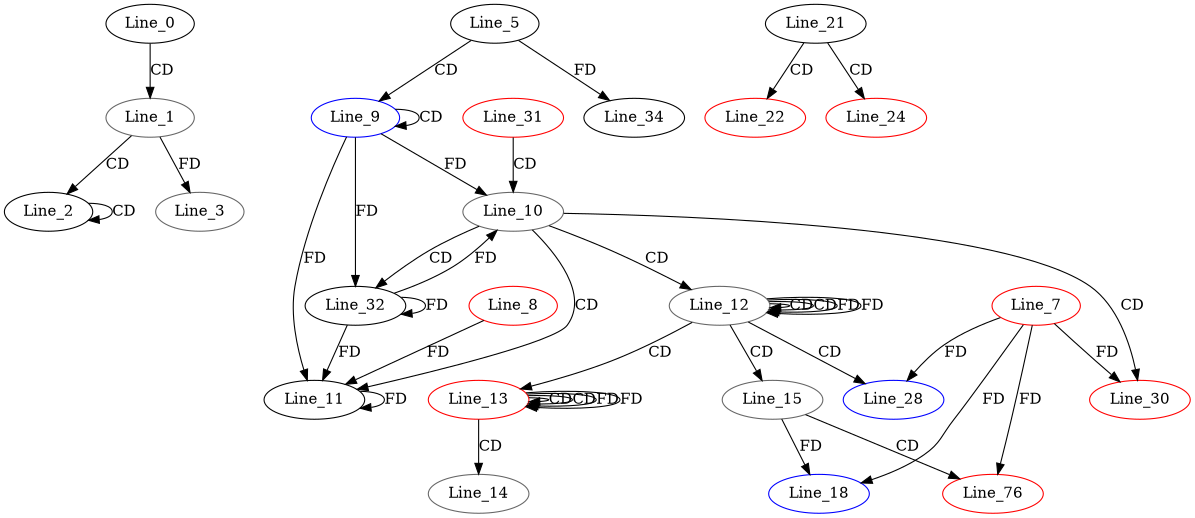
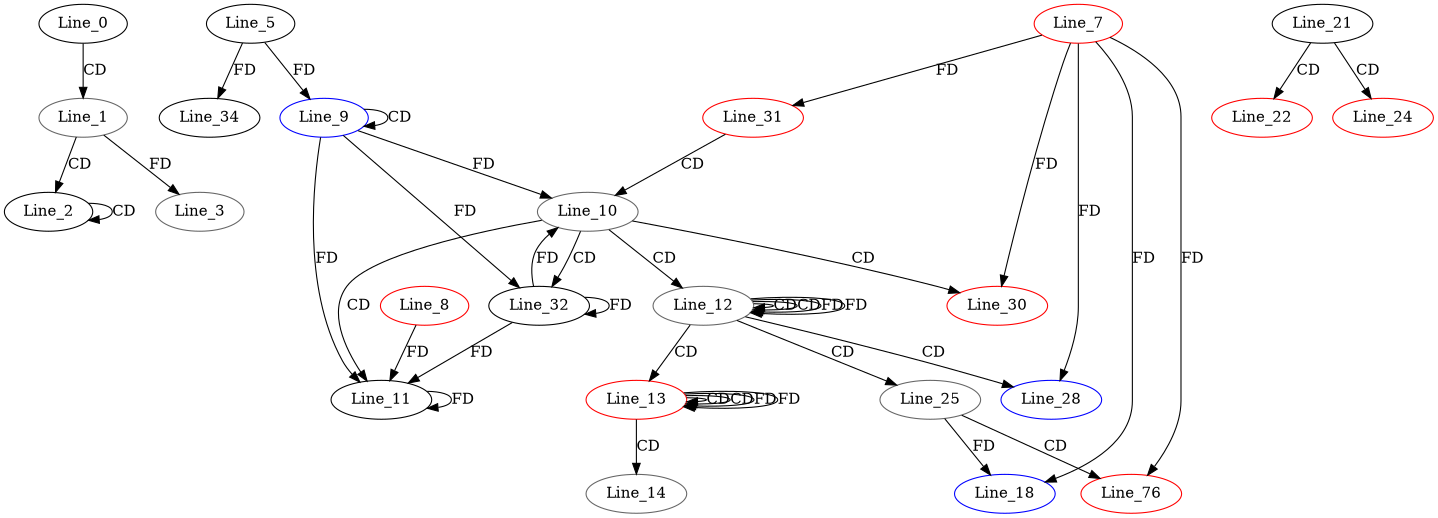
edge "Line_7" -> "Line_31": added, label "FD"
edge "Line_5" -> "Line_9": label "CD" -> "FD"
node "Line_15": label "Line_15" -> "Line_25"
